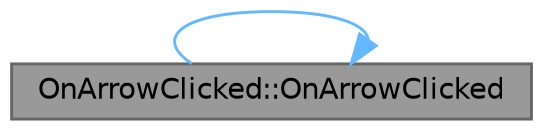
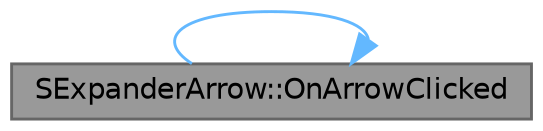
node "OnArrowClicked::OnArrowClicked": label "OnArrowClicked::OnArrowClicked" -> "SExpanderArrow::OnArrowClicked"
